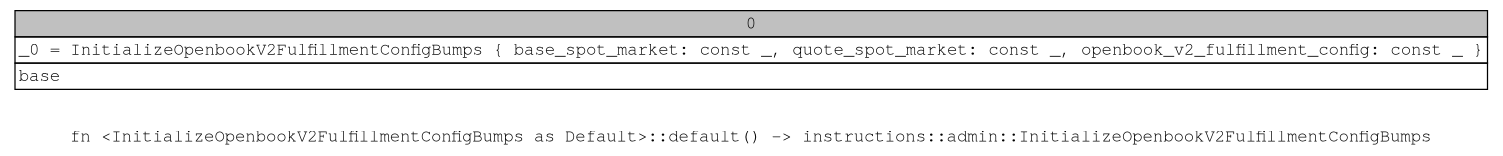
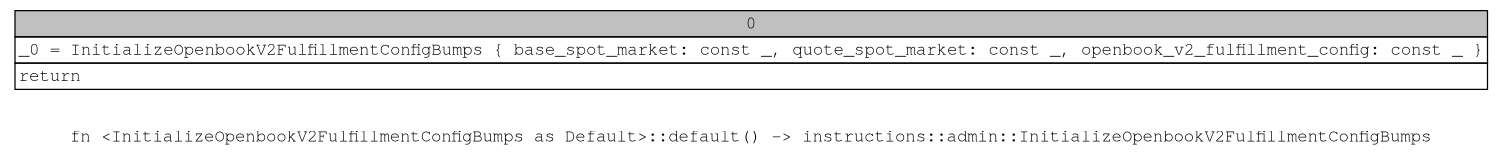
node "0": text "base" -> "return"
